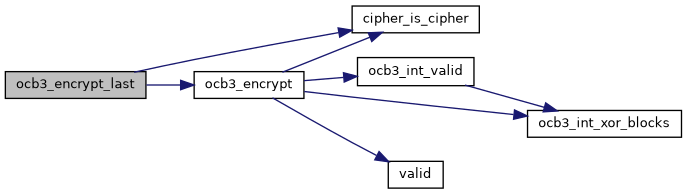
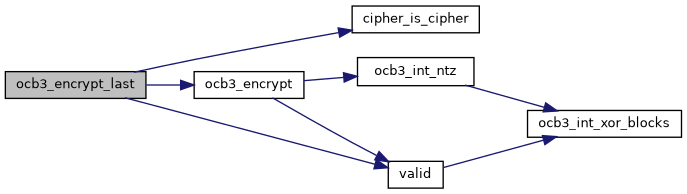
edge "ocb3_encrypt" -> "cipher_is_cipher": removed
node "ocb3_int_valid": label "ocb3_int_valid" -> "ocb3_int_ntz"
edge "ocb3_encrypt" -> "ocb3_int_xor_blocks": now "valid" -> "ocb3_int_xor_blocks"
edge "ocb3_encrypt_last" -> "valid": added
